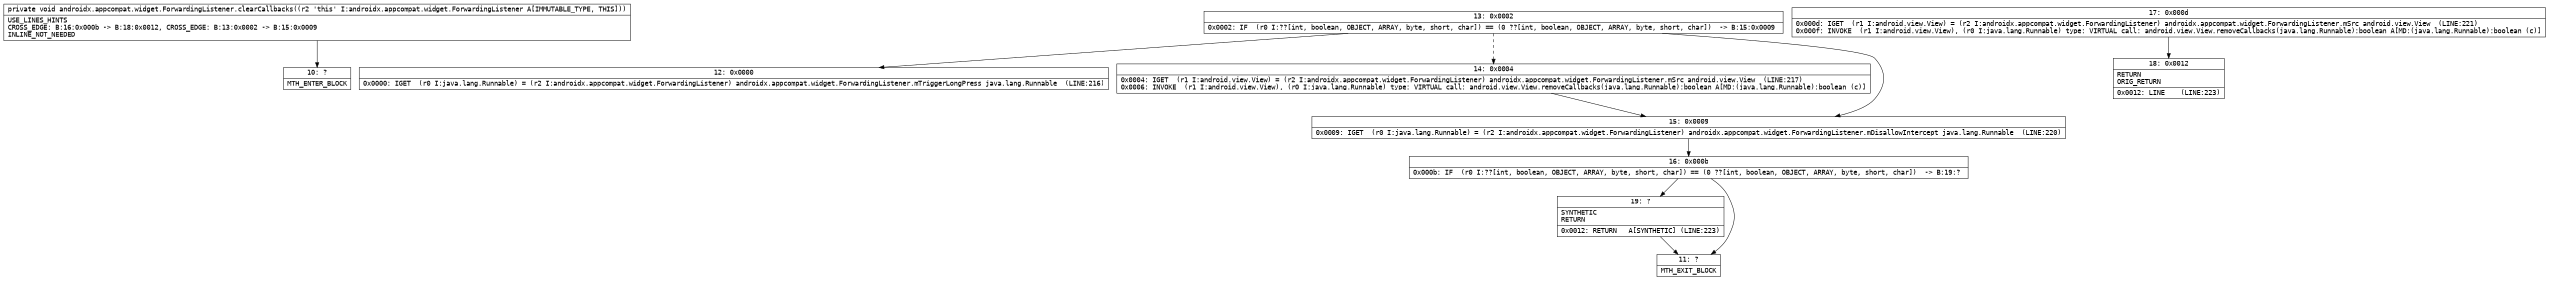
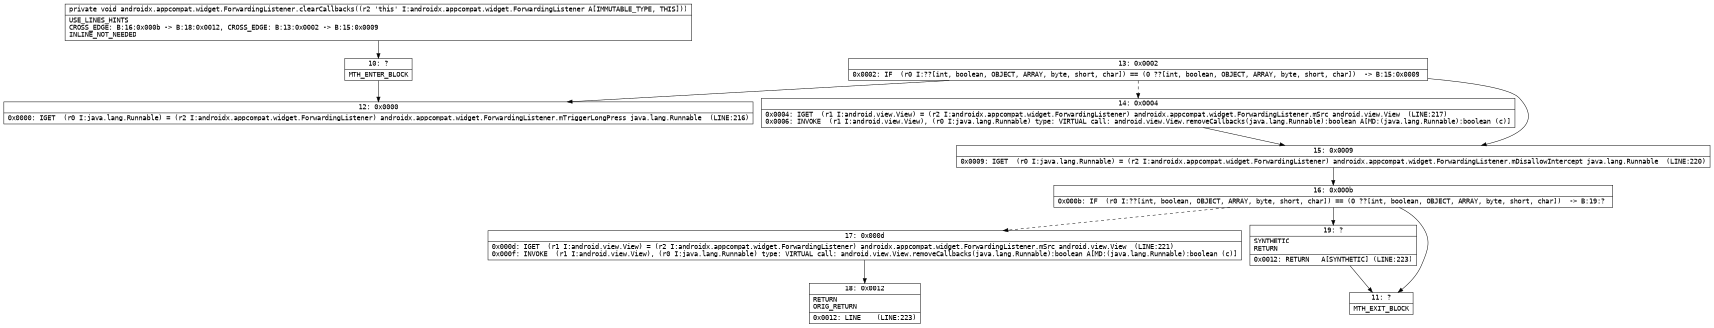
edge "10: ?" -> "12: 0x0000": added
edge "16: 0x000b" -> "17: 0x000d": added
